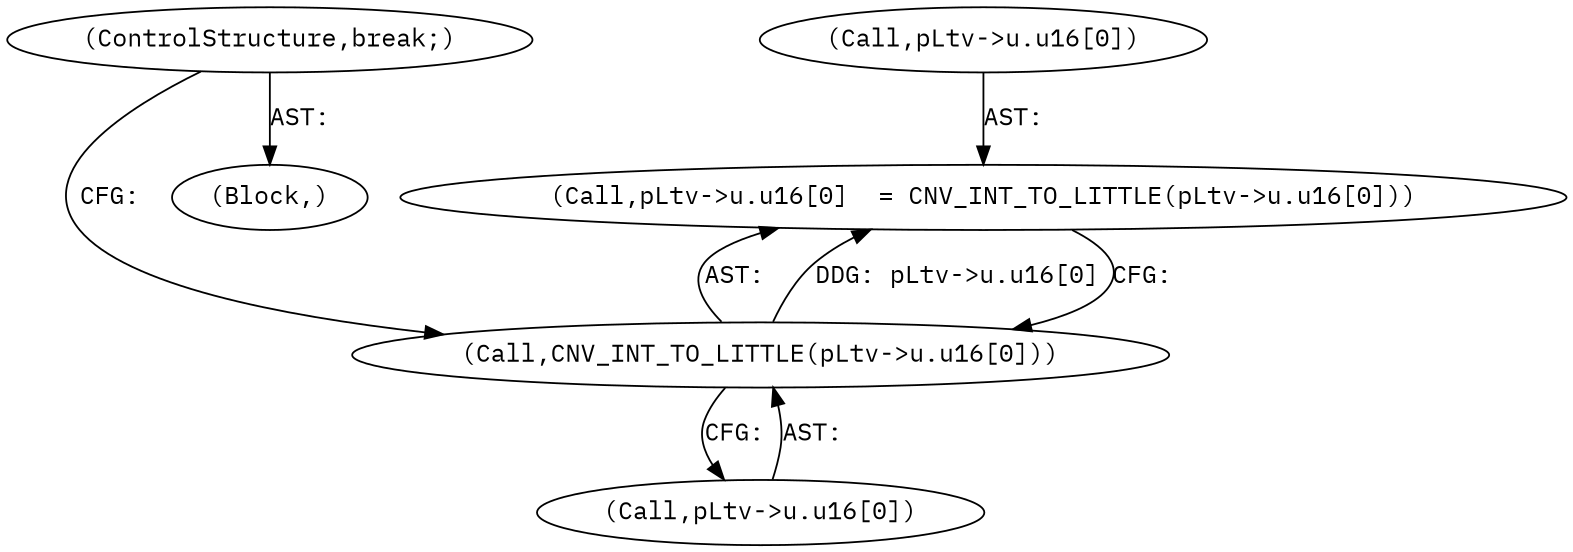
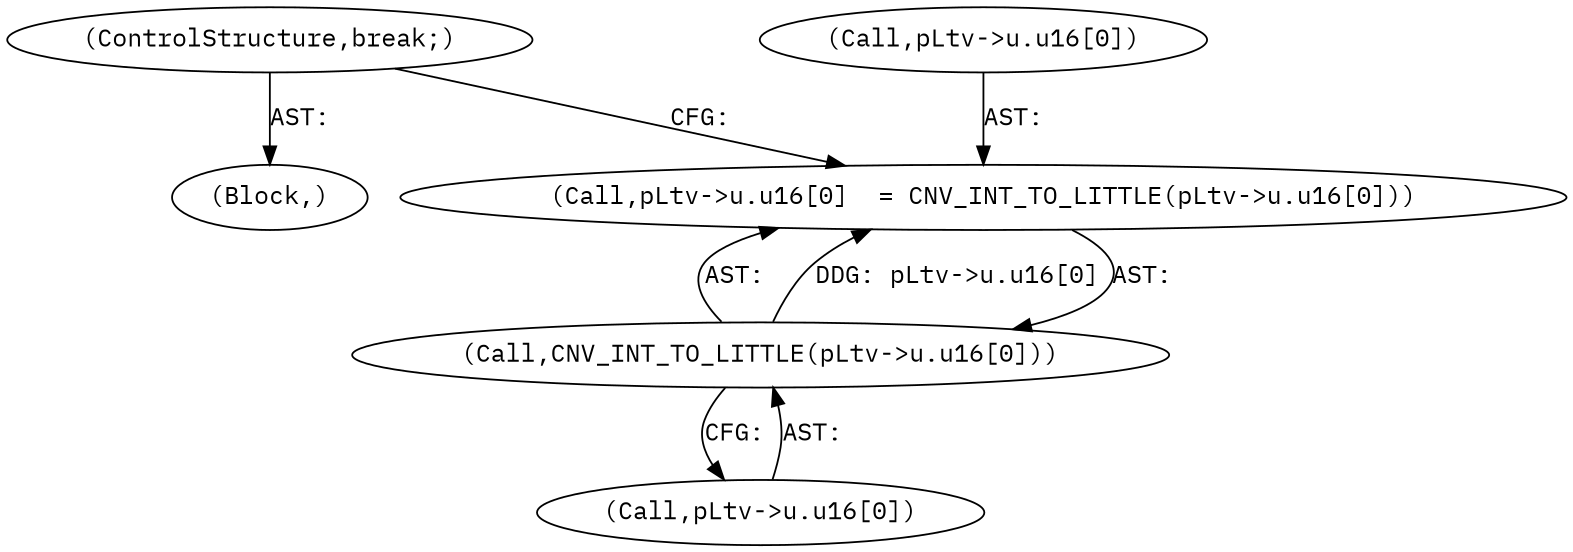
edge "(ControlStructure,break;)" -> "(Call,CNV_INT_TO_LITTLE(pLtv->u.u16[0]))": now "(ControlStructure,break;)" -> "(Call,pLtv->u.u16[0]  = CNV_INT_TO_LITTLE(pLtv->u.u16[0]))"
edge "(Call,pLtv->u.u16[0]  = CNV_INT_TO_LITTLE(pLtv->u.u16[0]))" -> "(Call,CNV_INT_TO_LITTLE(pLtv->u.u16[0]))": label "CFG: " -> "AST: "
